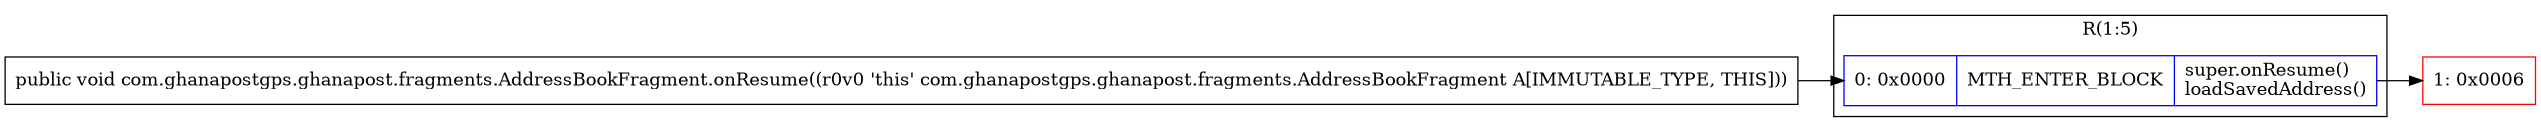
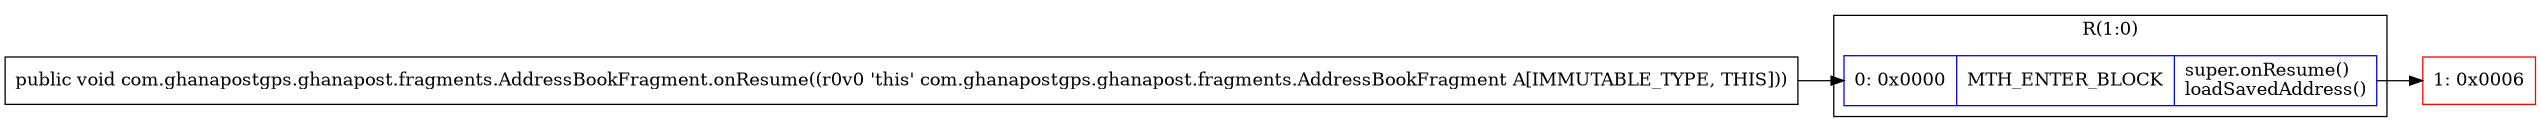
cluster "R(1:5)": label "R(1:5)" -> "R(1:0)"
